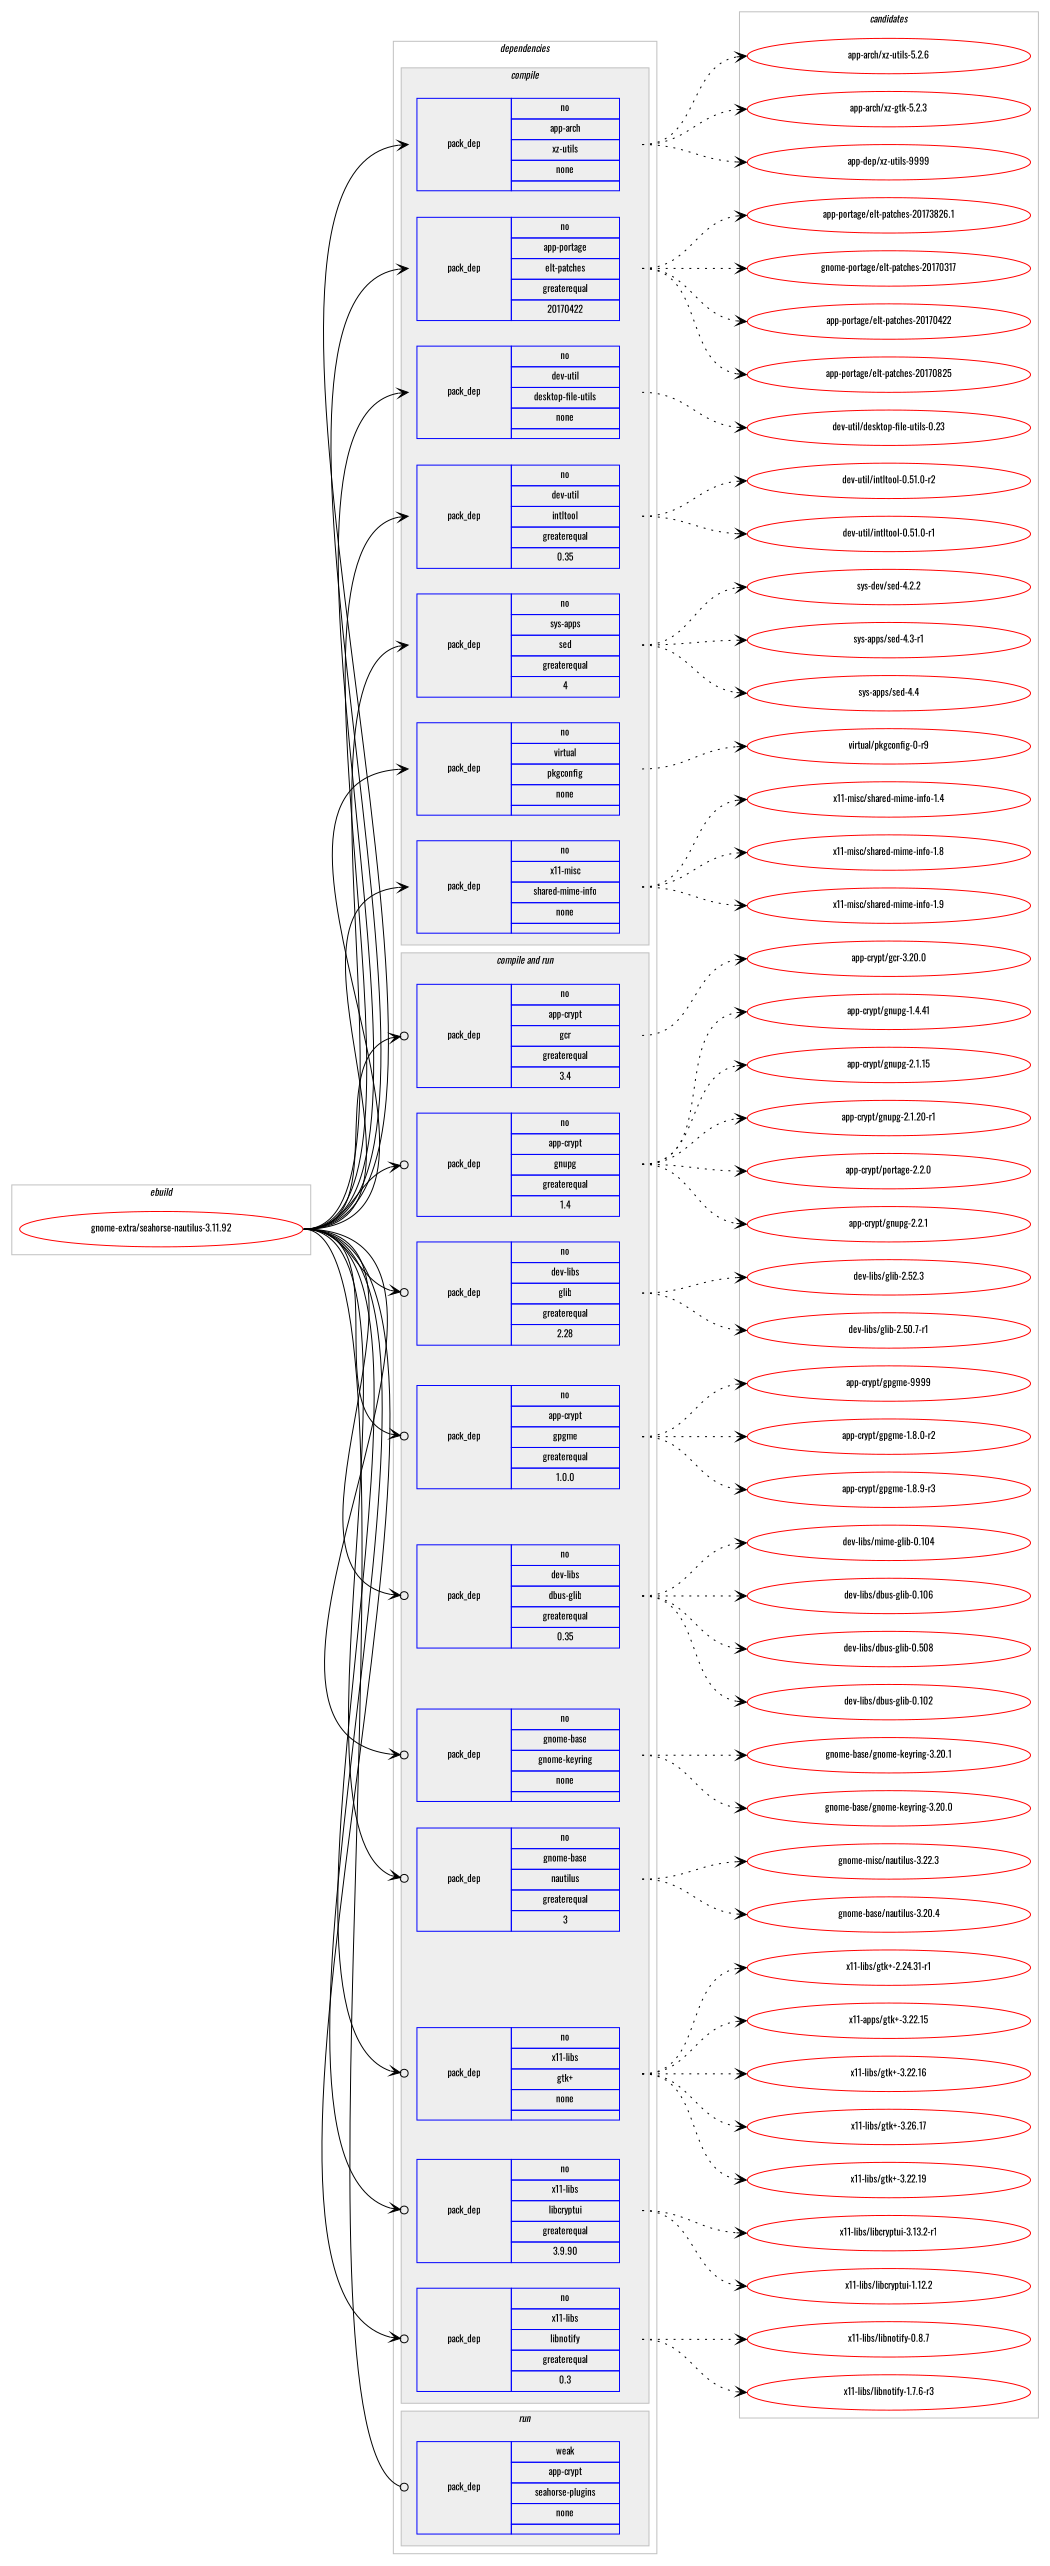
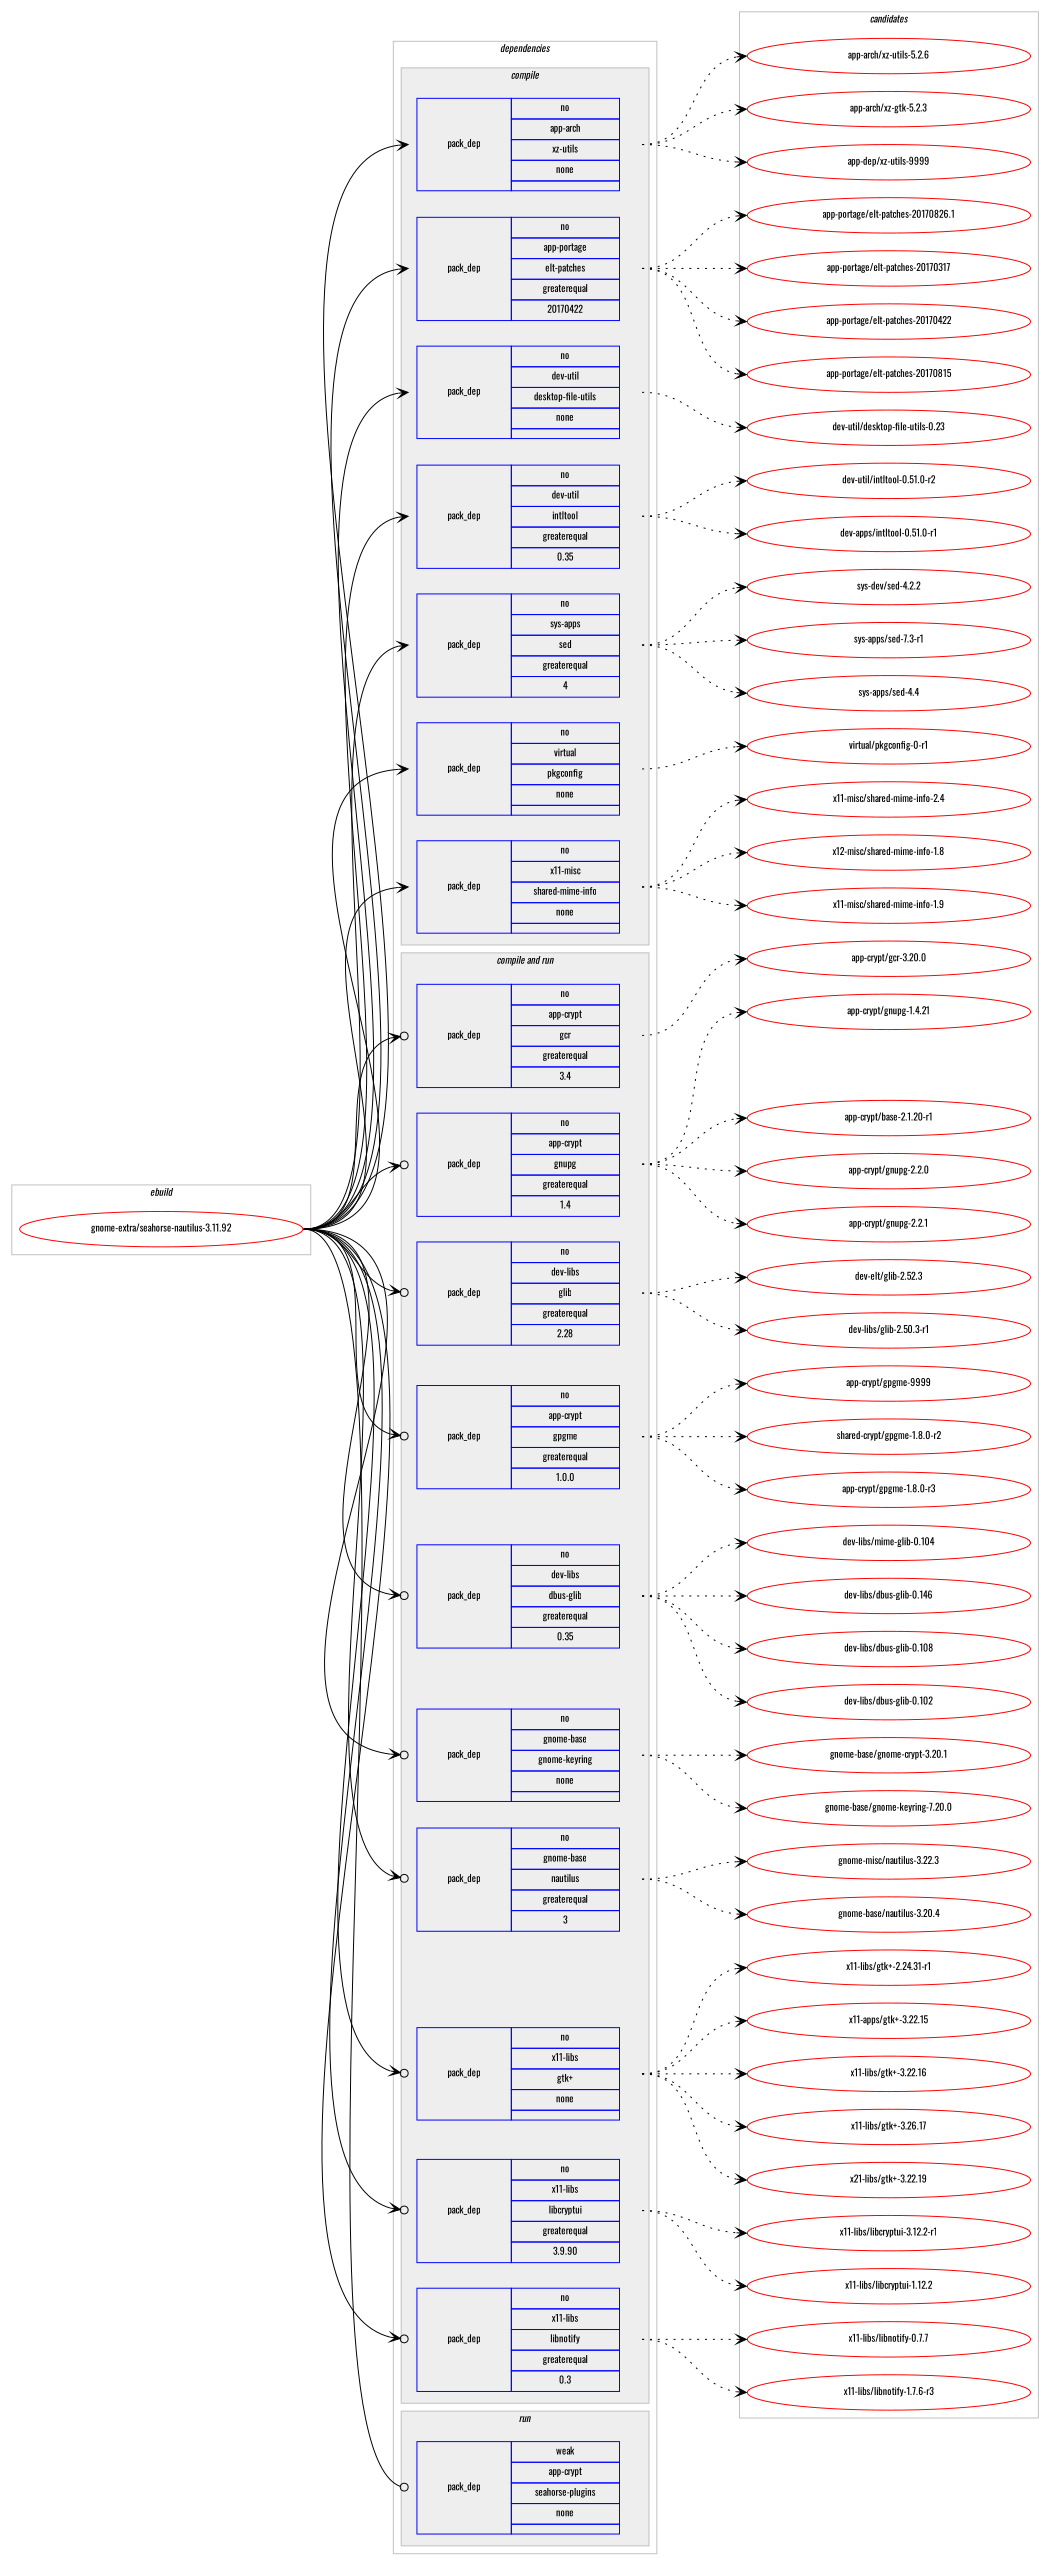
node "app-portage/elt-patches-20173826.1": label "app-portage/elt-patches-20173826.1" -> "app-portage/elt-patches-20170826.1"
node "gnome-portage/elt-patches-20170317": label "gnome-portage/elt-patches-20170317" -> "app-portage/elt-patches-20170317"
node "app-portage/elt-patches-20170825": label "app-portage/elt-patches-20170825" -> "app-portage/elt-patches-20170815"
node "dev-util/intltool-0.51.0-r1": label "dev-util/intltool-0.51.0-r1" -> "dev-apps/intltool-0.51.0-r1"
node "sys-apps/sed-4.3-r1": label "sys-apps/sed-4.3-r1" -> "sys-apps/sed-7.3-r1"
node "virtual/pkgconfig-0-r9": label "virtual/pkgconfig-0-r9" -> "virtual/pkgconfig-0-r1"
node "x11-misc/shared-mime-info-1.4": label "x11-misc/shared-mime-info-1.4" -> "x11-misc/shared-mime-info-2.4"
node "x11-misc/shared-mime-info-1.8": label "x11-misc/shared-mime-info-1.8" -> "x12-misc/shared-mime-info-1.8"
node "app-crypt/gnupg-1.4.41": label "app-crypt/gnupg-1.4.41" -> "app-crypt/gnupg-1.4.21"
node "app-crypt/gnupg-2.1.15": removed
node "app-crypt/gnupg-2.1.20-r1": label "app-crypt/gnupg-2.1.20-r1" -> "app-crypt/base-2.1.20-r1"
node "app-crypt/portage-2.2.0": label "app-crypt/portage-2.2.0" -> "app-crypt/gnupg-2.2.0"
node "dev-libs/glib-2.52.3": label "dev-libs/glib-2.52.3" -> "dev-elt/glib-2.52.3"
node "dev-libs/glib-2.50.7-r1": label "dev-libs/glib-2.50.7-r1" -> "dev-libs/glib-2.50.3-r1"
node "app-crypt/gpgme-1.8.0-r2": label "app-crypt/gpgme-1.8.0-r2" -> "shared-crypt/gpgme-1.8.0-r2"
node "app-crypt/gpgme-1.8.9-r3": label "app-crypt/gpgme-1.8.9-r3" -> "app-crypt/gpgme-1.8.0-r3"
node "dev-libs/dbus-glib-0.106": label "dev-libs/dbus-glib-0.106" -> "dev-libs/dbus-glib-0.146"
node "dev-libs/dbus-glib-0.508": label "dev-libs/dbus-glib-0.508" -> "dev-libs/dbus-glib-0.108"
node "gnome-base/gnome-keyring-3.20.1": label "gnome-base/gnome-keyring-3.20.1" -> "gnome-base/gnome-crypt-3.20.1"
node "gnome-base/gnome-keyring-3.20.0": label "gnome-base/gnome-keyring-3.20.0" -> "gnome-base/gnome-keyring-7.20.0"
node "x11-libs/gtk+-3.22.19": label "x11-libs/gtk+-3.22.19" -> "x21-libs/gtk+-3.22.19"
node "x11-libs/libcryptui-3.13.2-r1": label "x11-libs/libcryptui-3.13.2-r1" -> "x11-libs/libcryptui-3.12.2-r1"
node "x11-libs/libnotify-0.8.7": label "x11-libs/libnotify-0.8.7" -> "x11-libs/libnotify-0.7.7"
